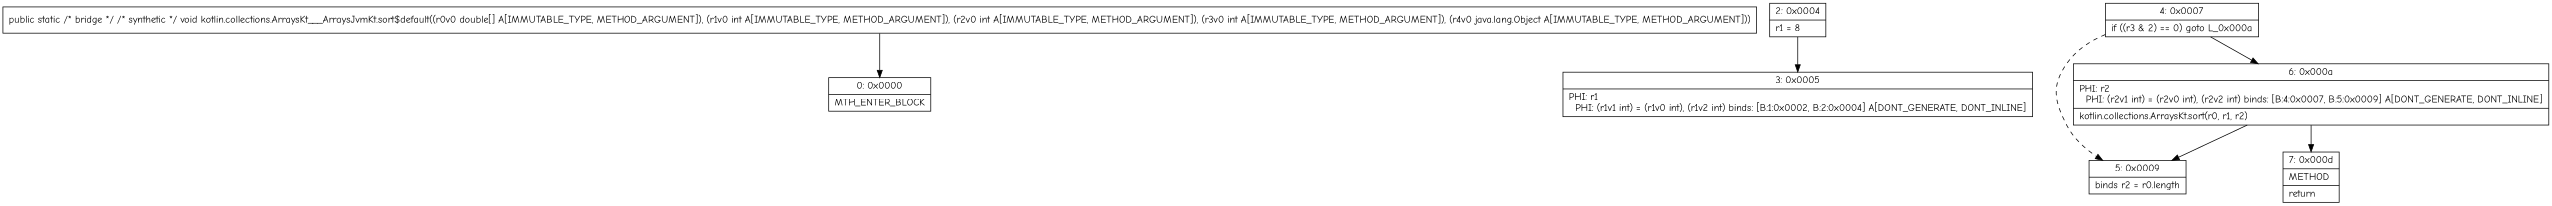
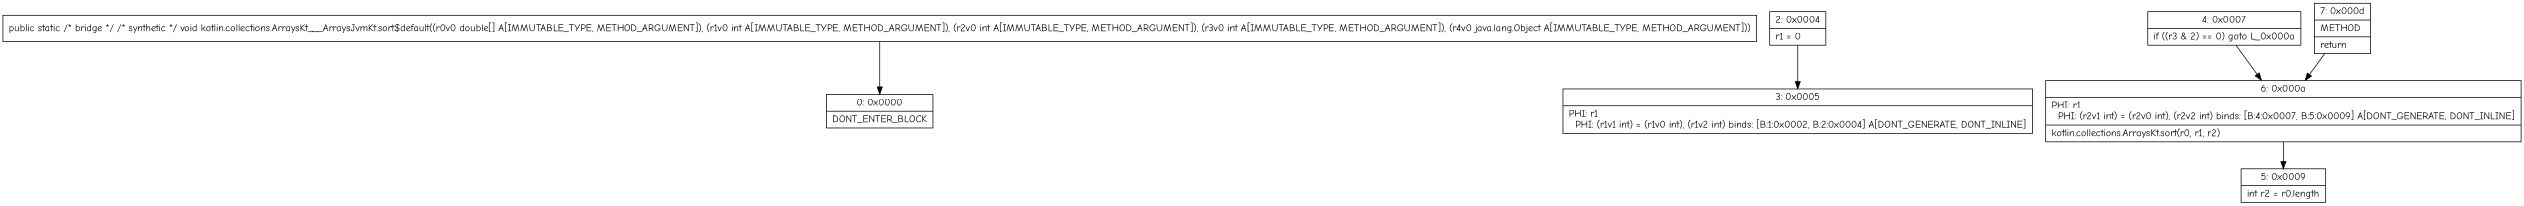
node "2: 0x0004": text "r1 = 8" -> "r1 = 0"
node "6: 0x000a": text "PHI: r2" -> "PHI: r1"
edge "4: 0x0007" -> "5: 0x0009": removed
node "0: 0x0000": text "MTH_ENTER_BLOCK" -> "DONT_ENTER_BLOCK"
edge "6: 0x000a" -> "7: 0x000d": reversed
node "5: 0x0009": text "binds r2 = r0.length" -> "int r2 = r0.length"
